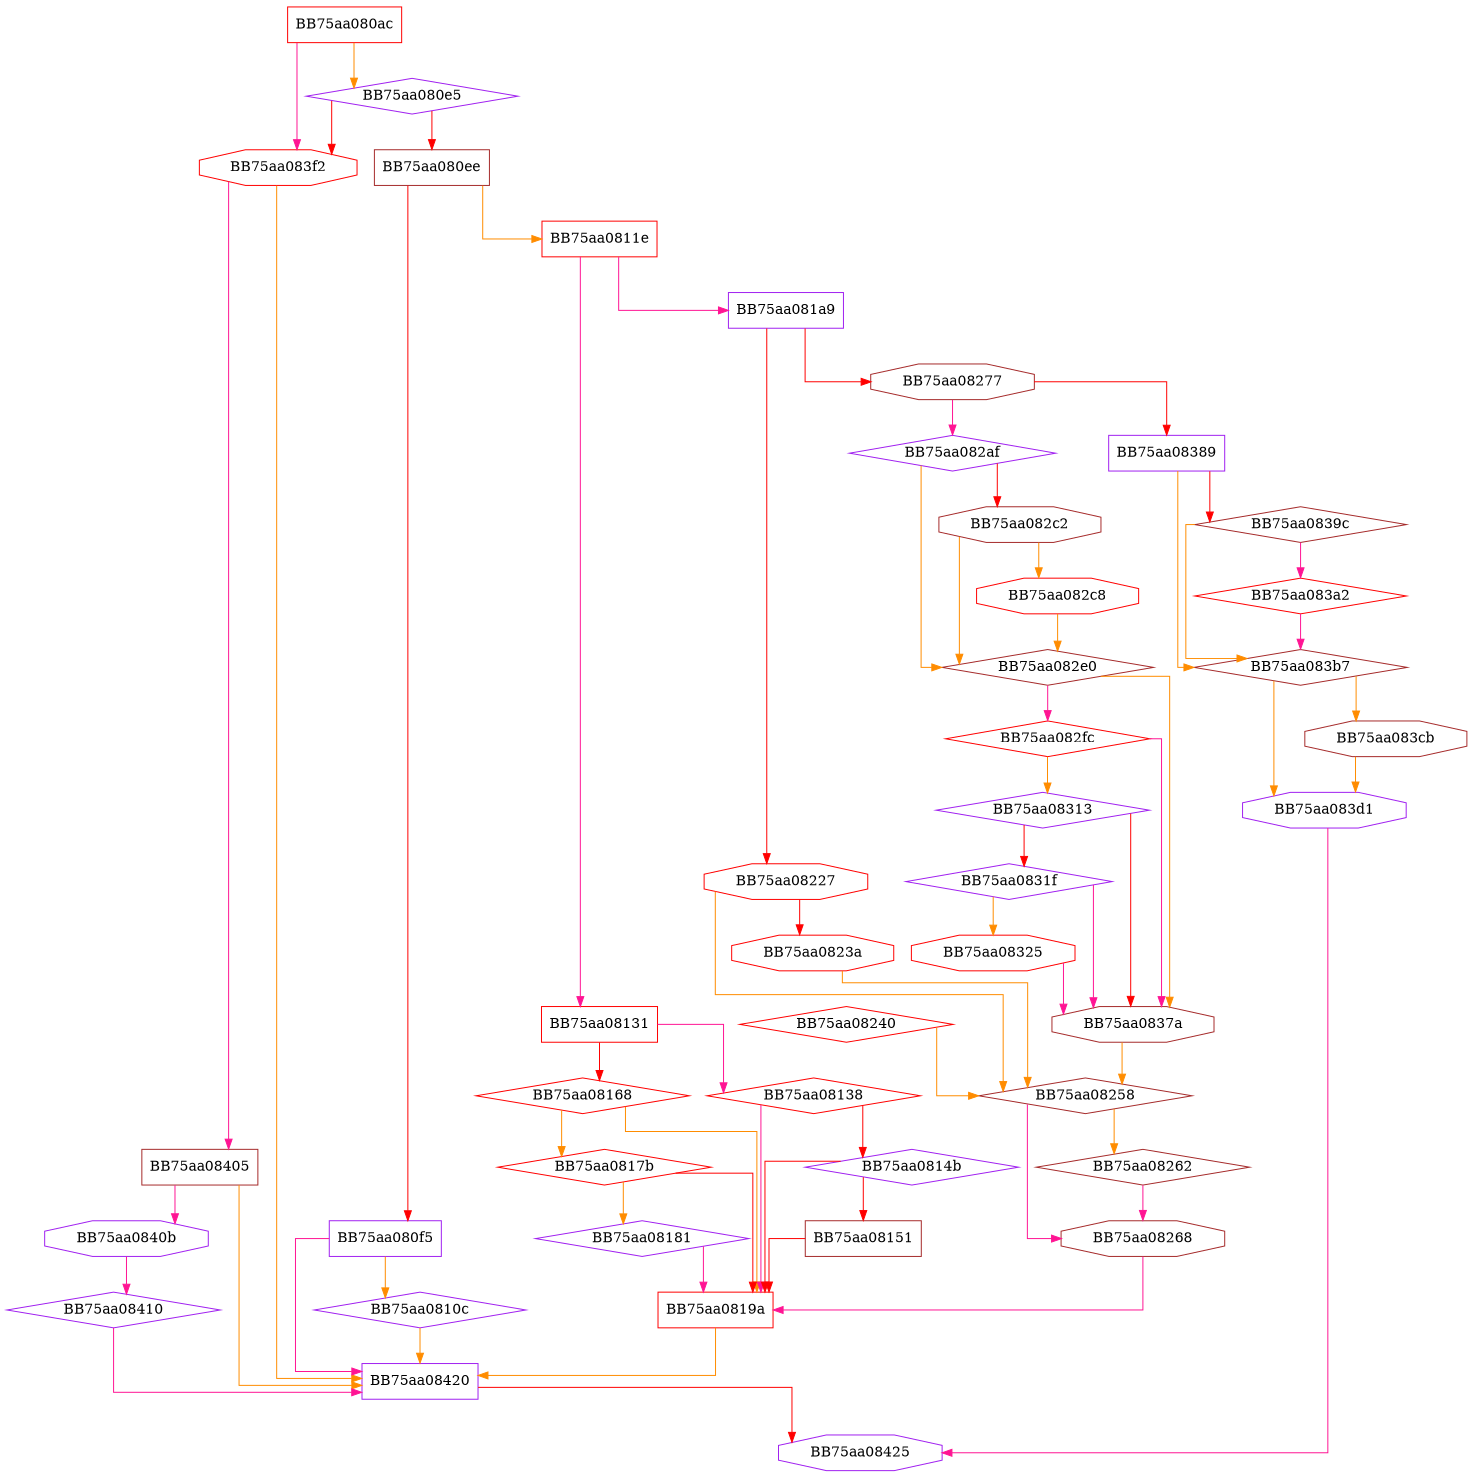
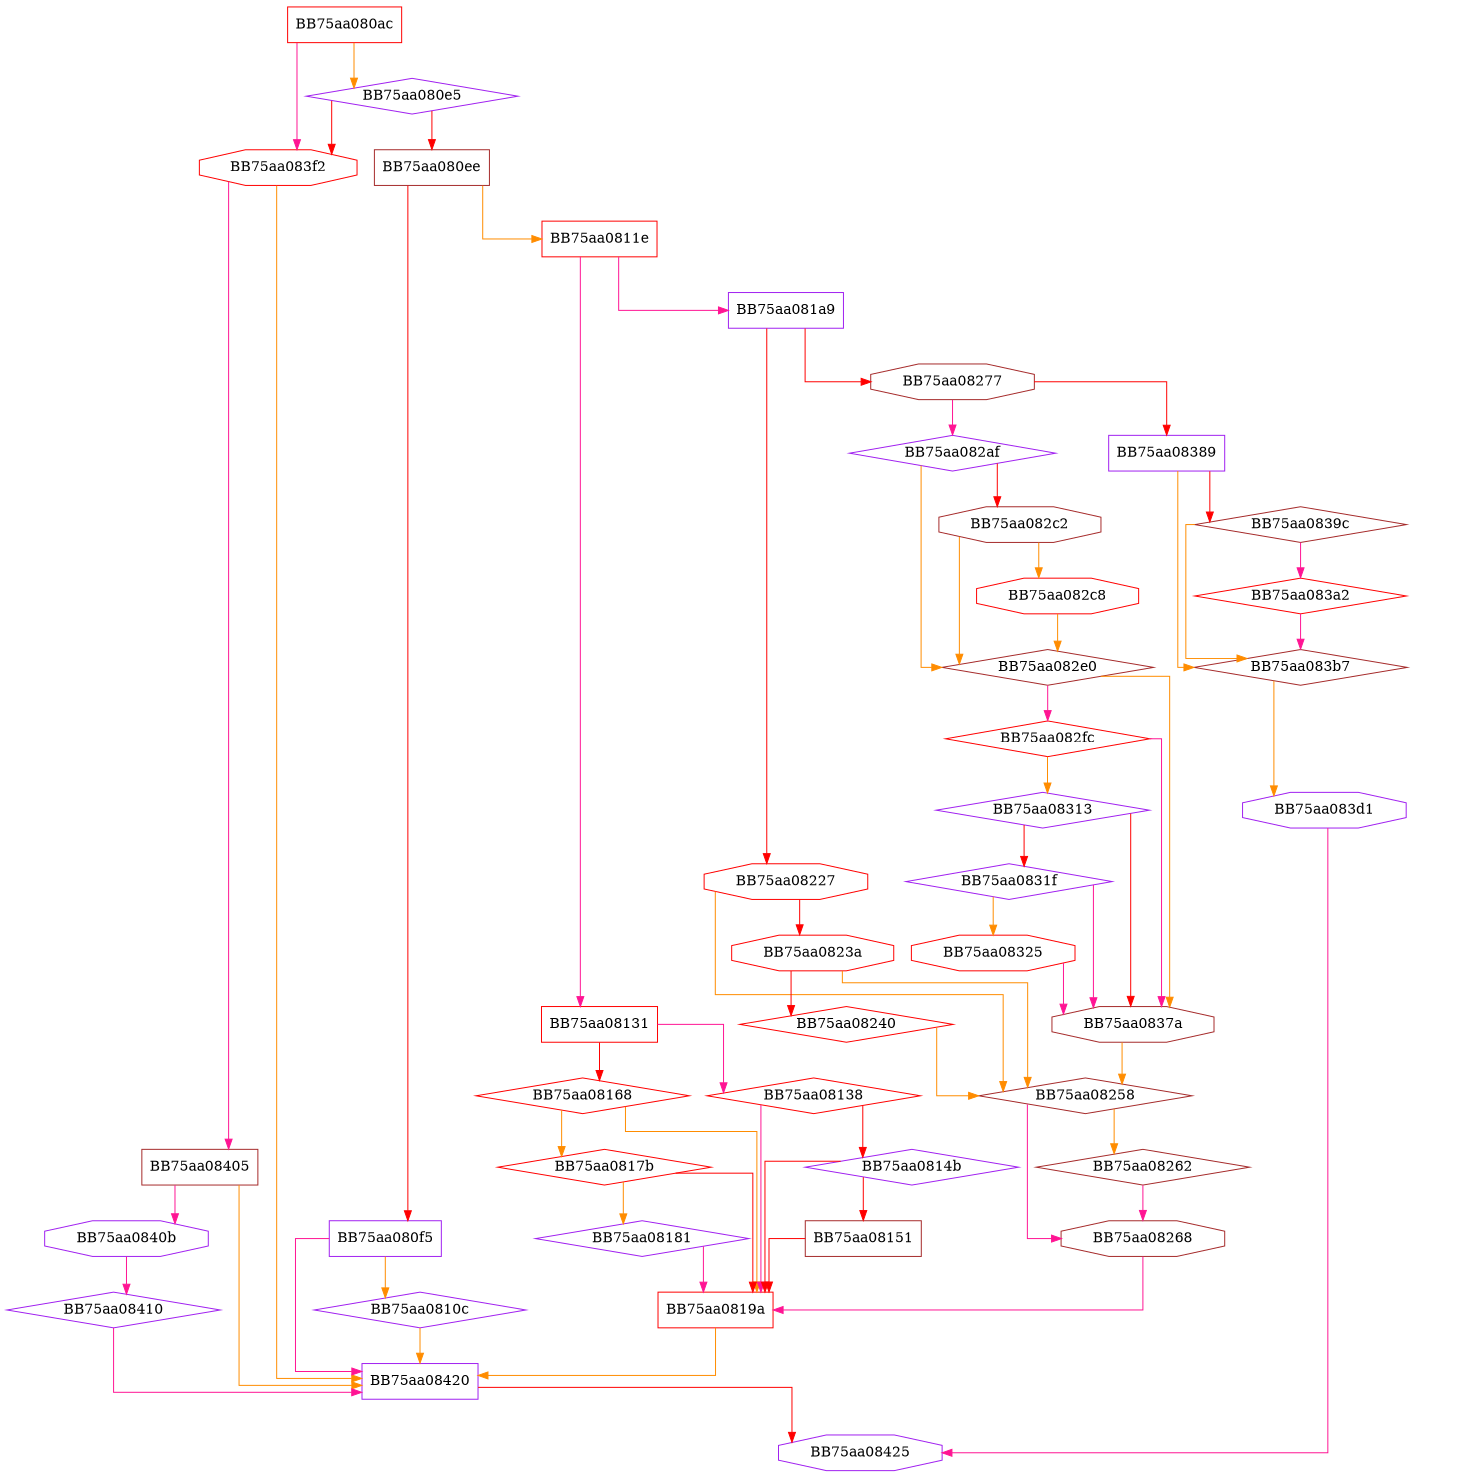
node "BB75aa083cb": removed
edge "BB75aa0823a" -> "BB75aa08240": added
